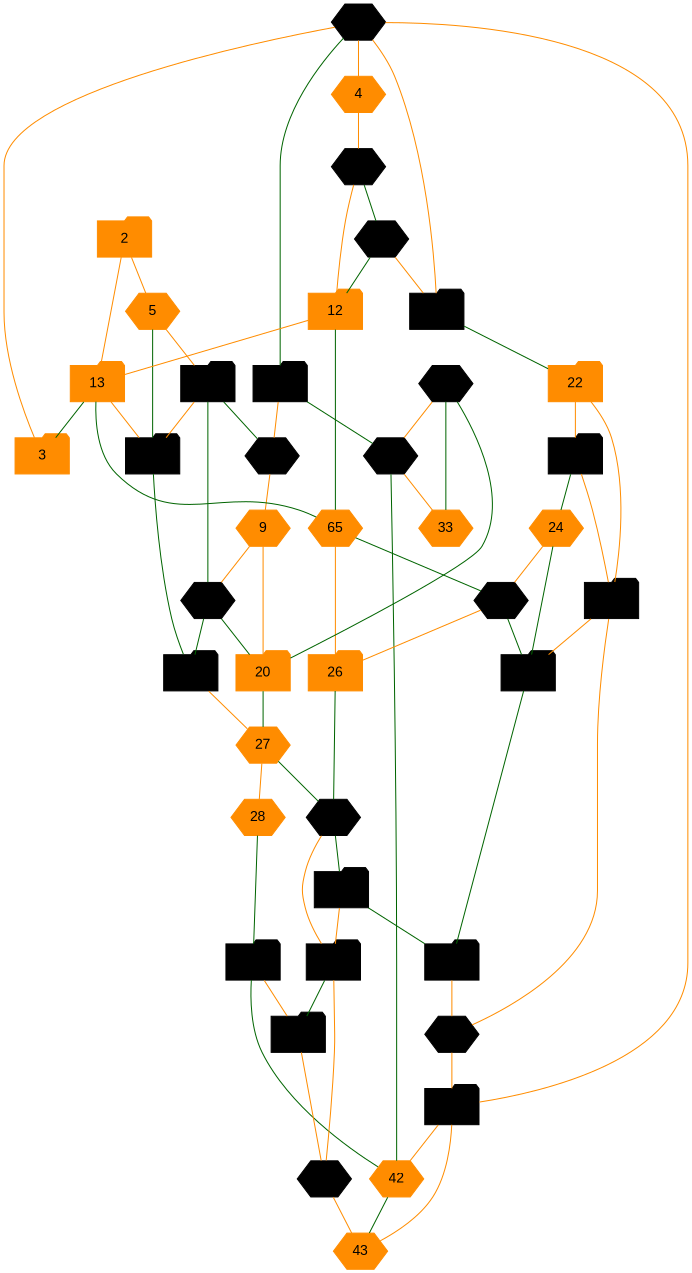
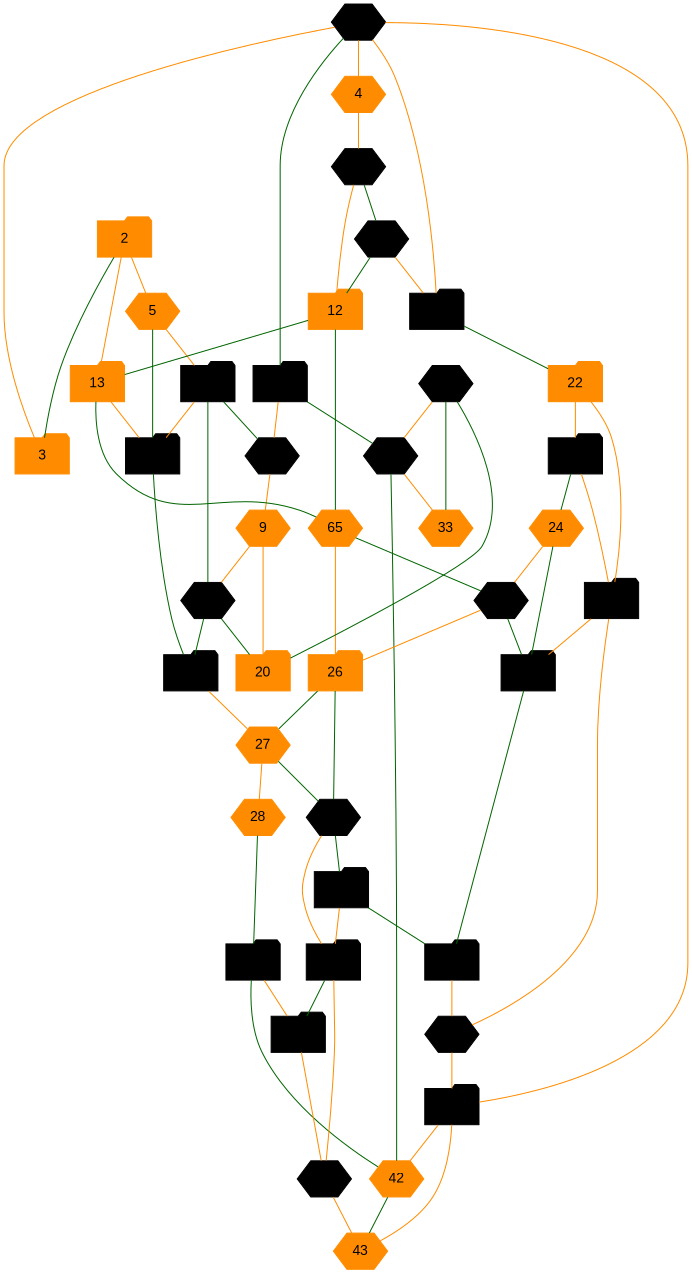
edge "12" -- "13": color darkorange -> darkgreen
edge "13" -- "3": now "2" -- "3"
edge "20" -- "27": now "26" -- "27"
